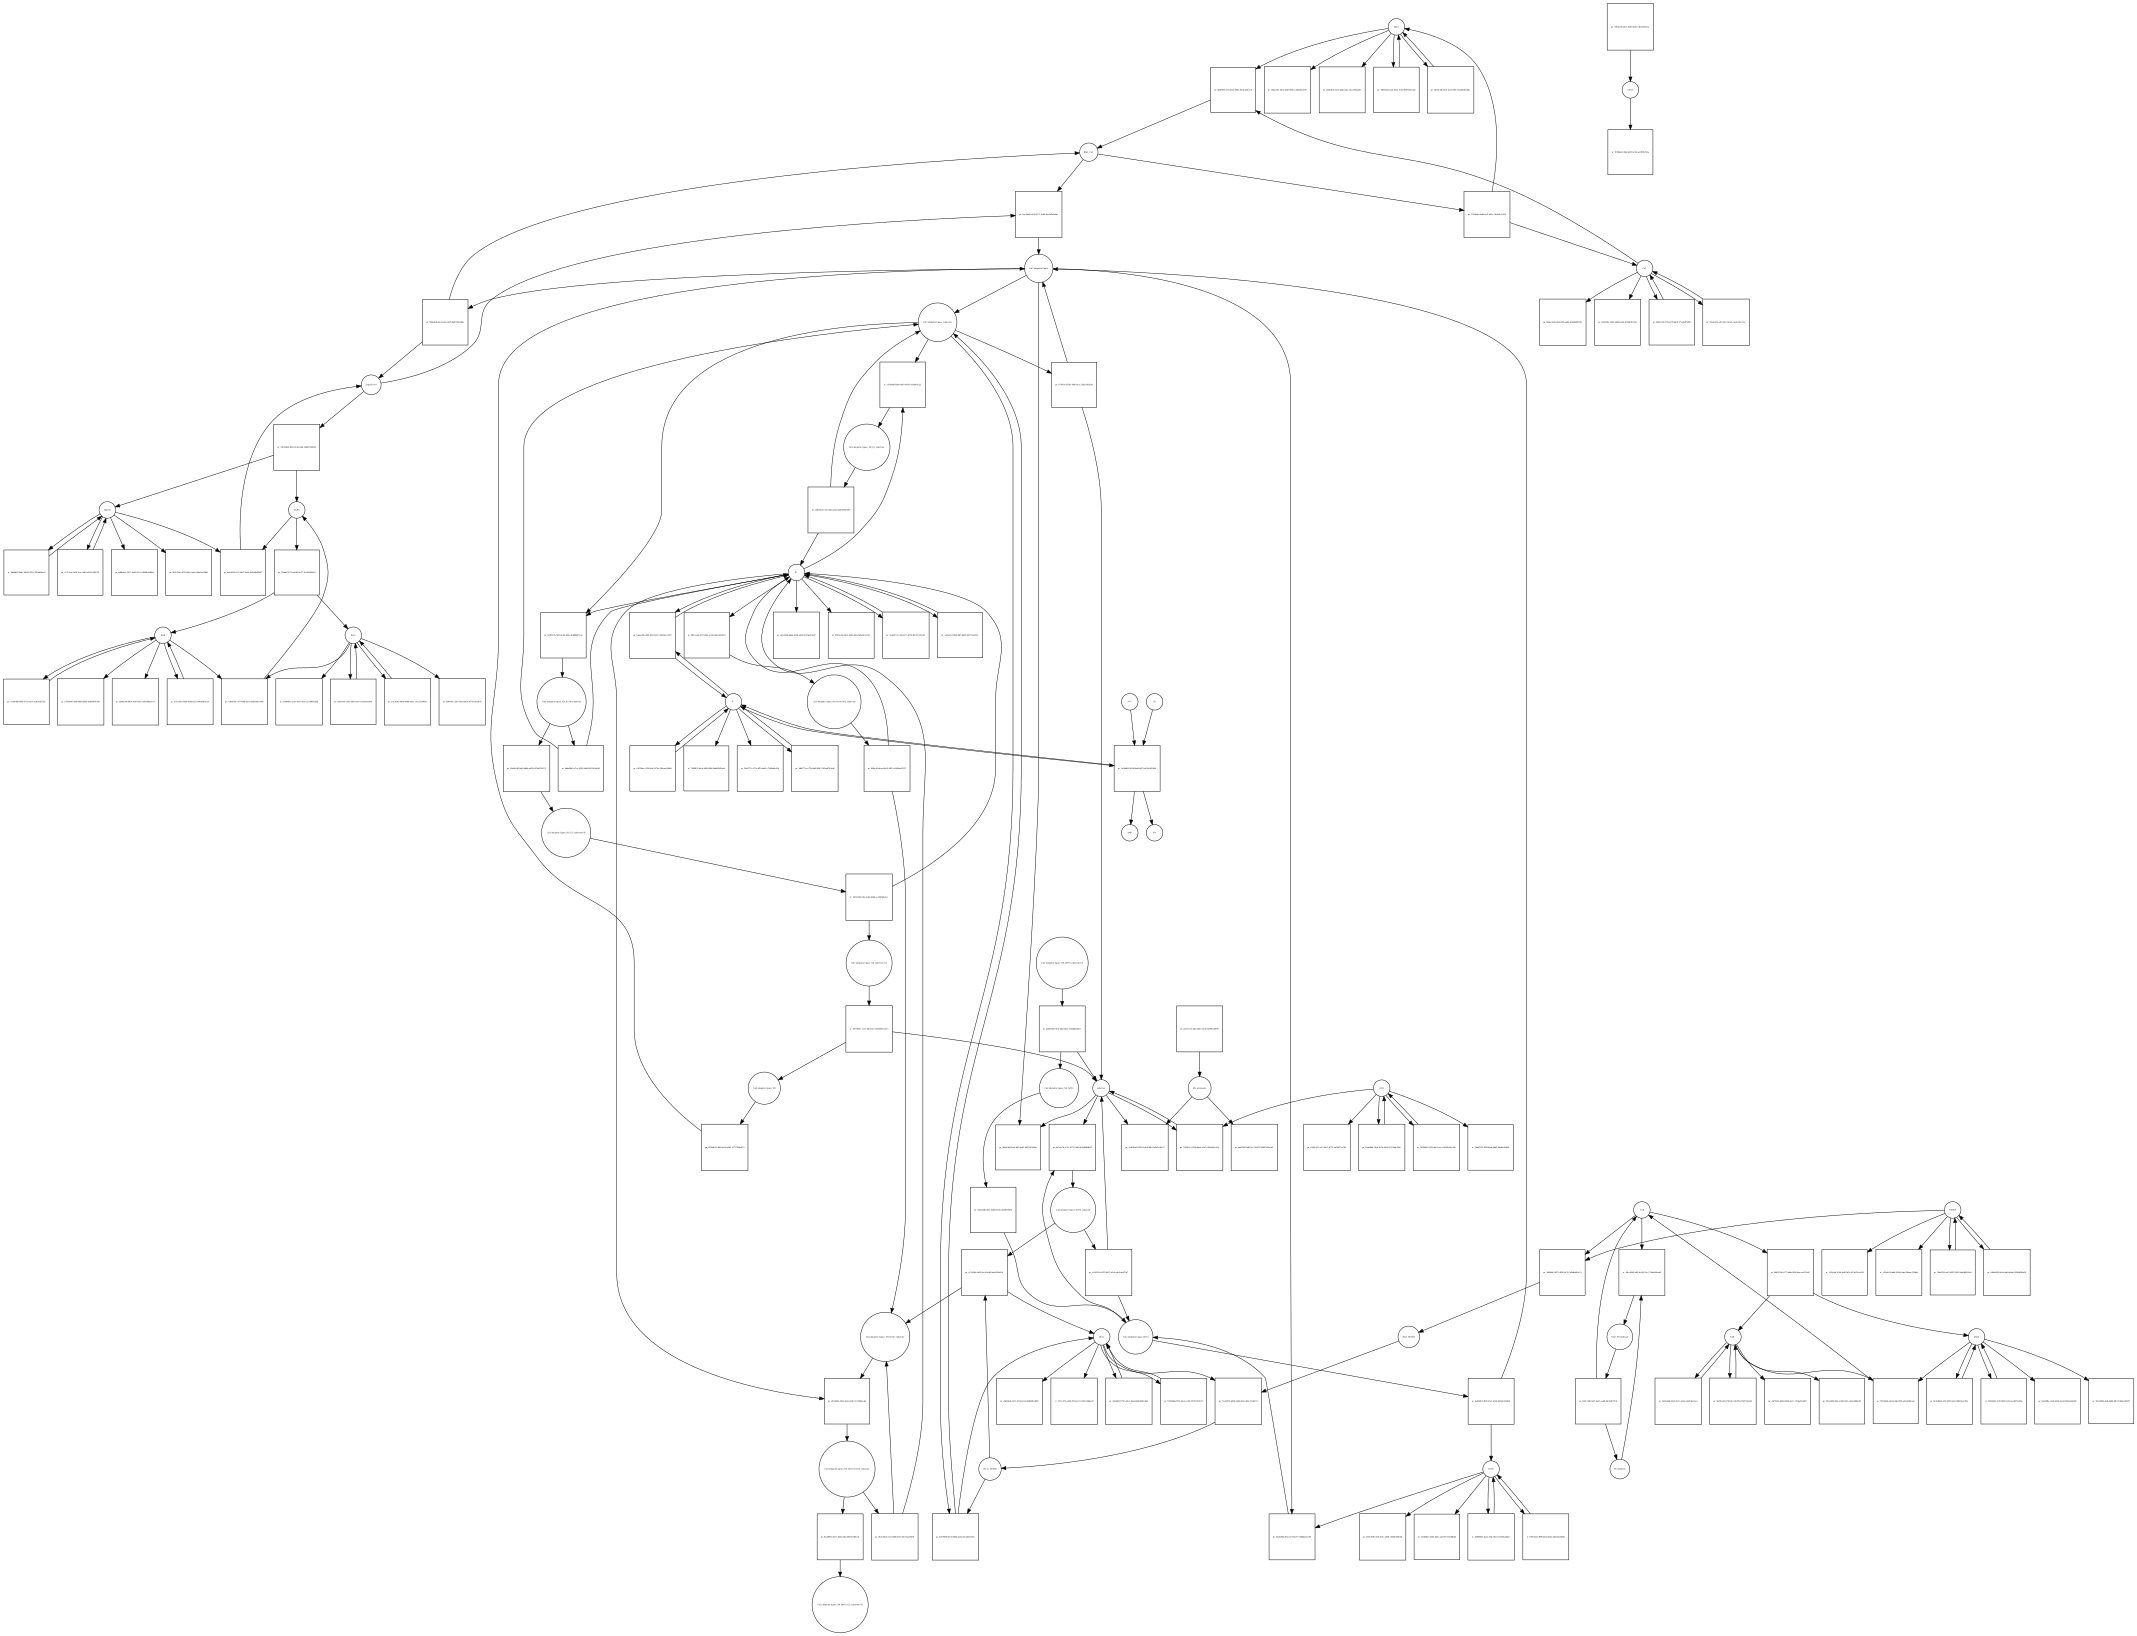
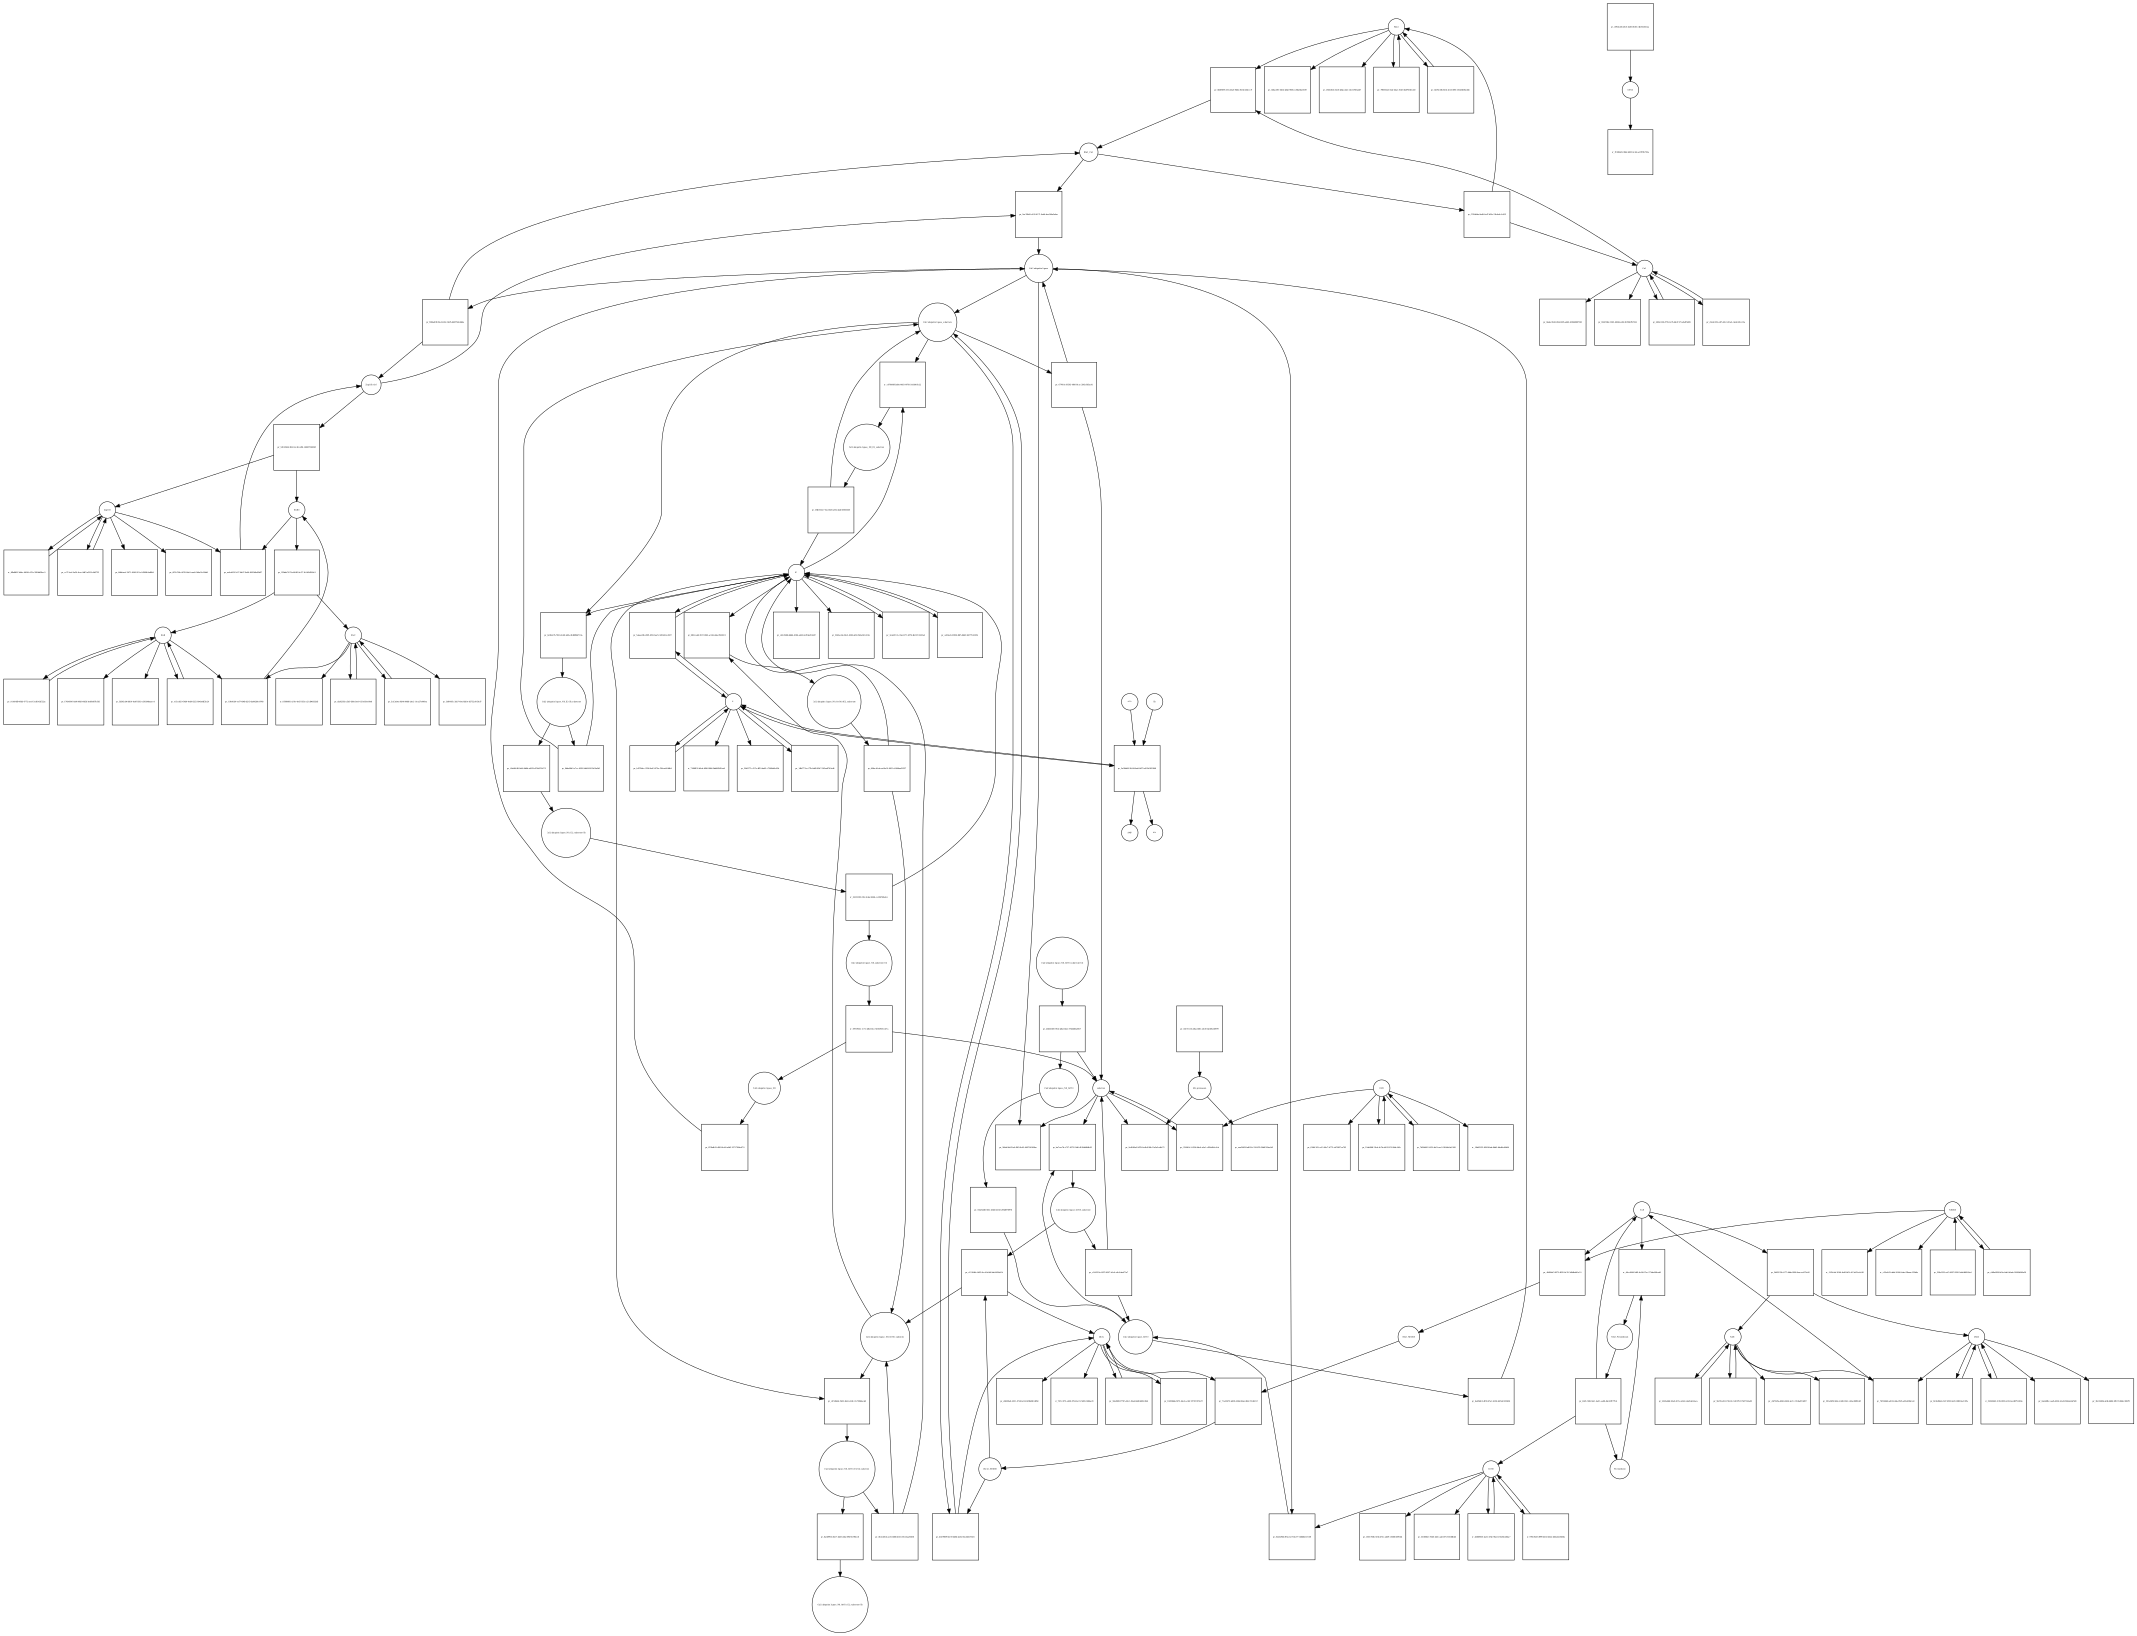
edge "Cul2 ubiquitin ligase_N8_Orf10_substrate" -> "pr_fd02ce4d-3917-4fb3-ac26-b66ecf922021": added
edge "NEDD8" -> "pr_2f8a1535-ecf5-4f97-9258-5defd64149cd": removed
edge "pr_de4fb8c3-df00-47a1-b23b-bb7a9c953d56" -> "Orf10": now "pr_4321c588-9a11-4a01-ae88-dbc61ff77fc6" -> "Orf10"
